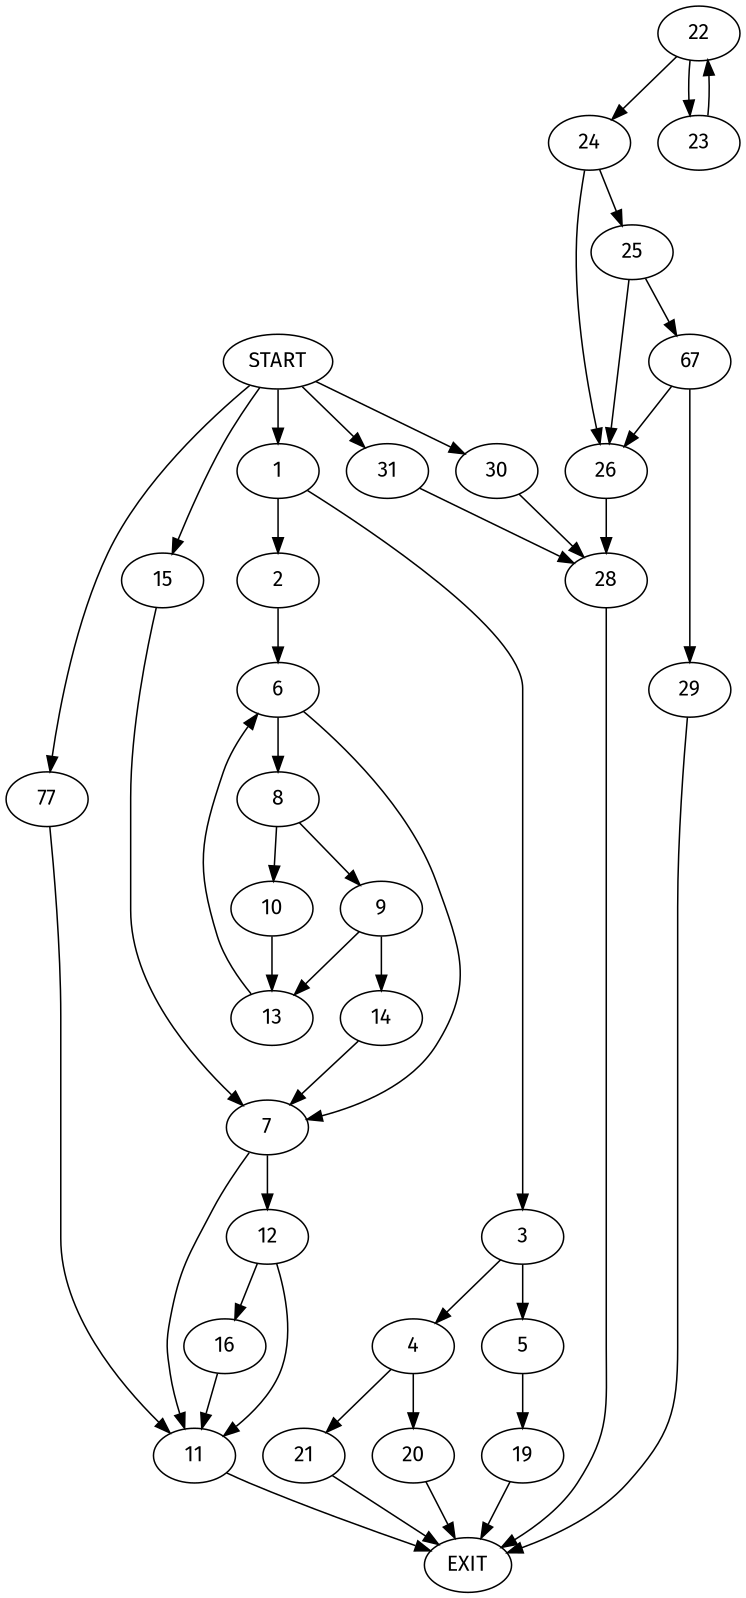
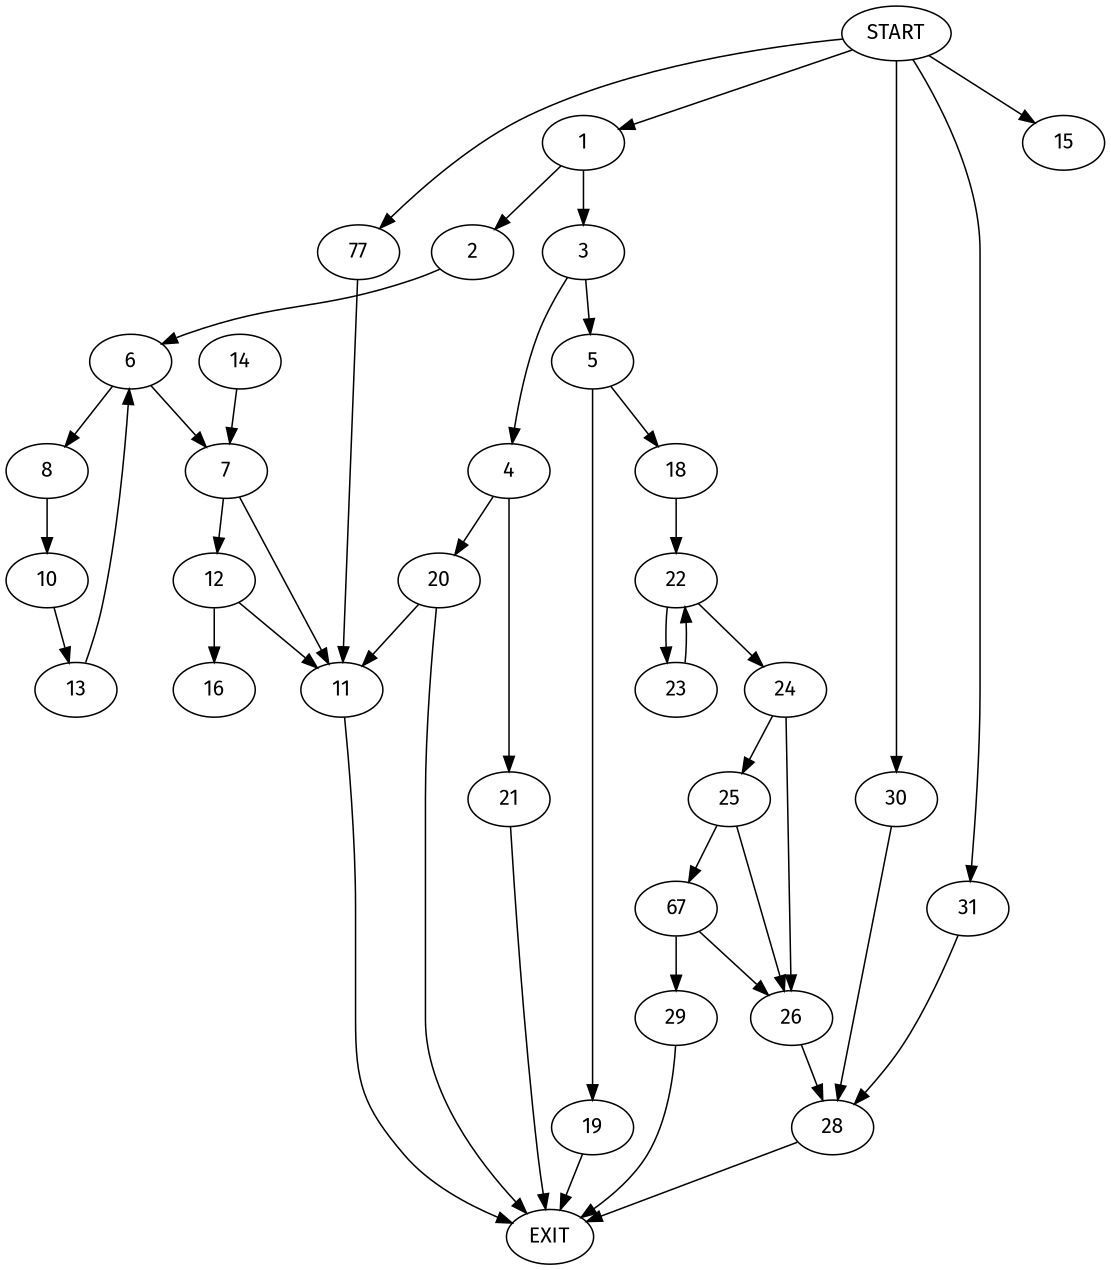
node "18": added
edge "15" -> "7": removed
node "9": removed
edge "16" -> "11": now "20" -> "11"
